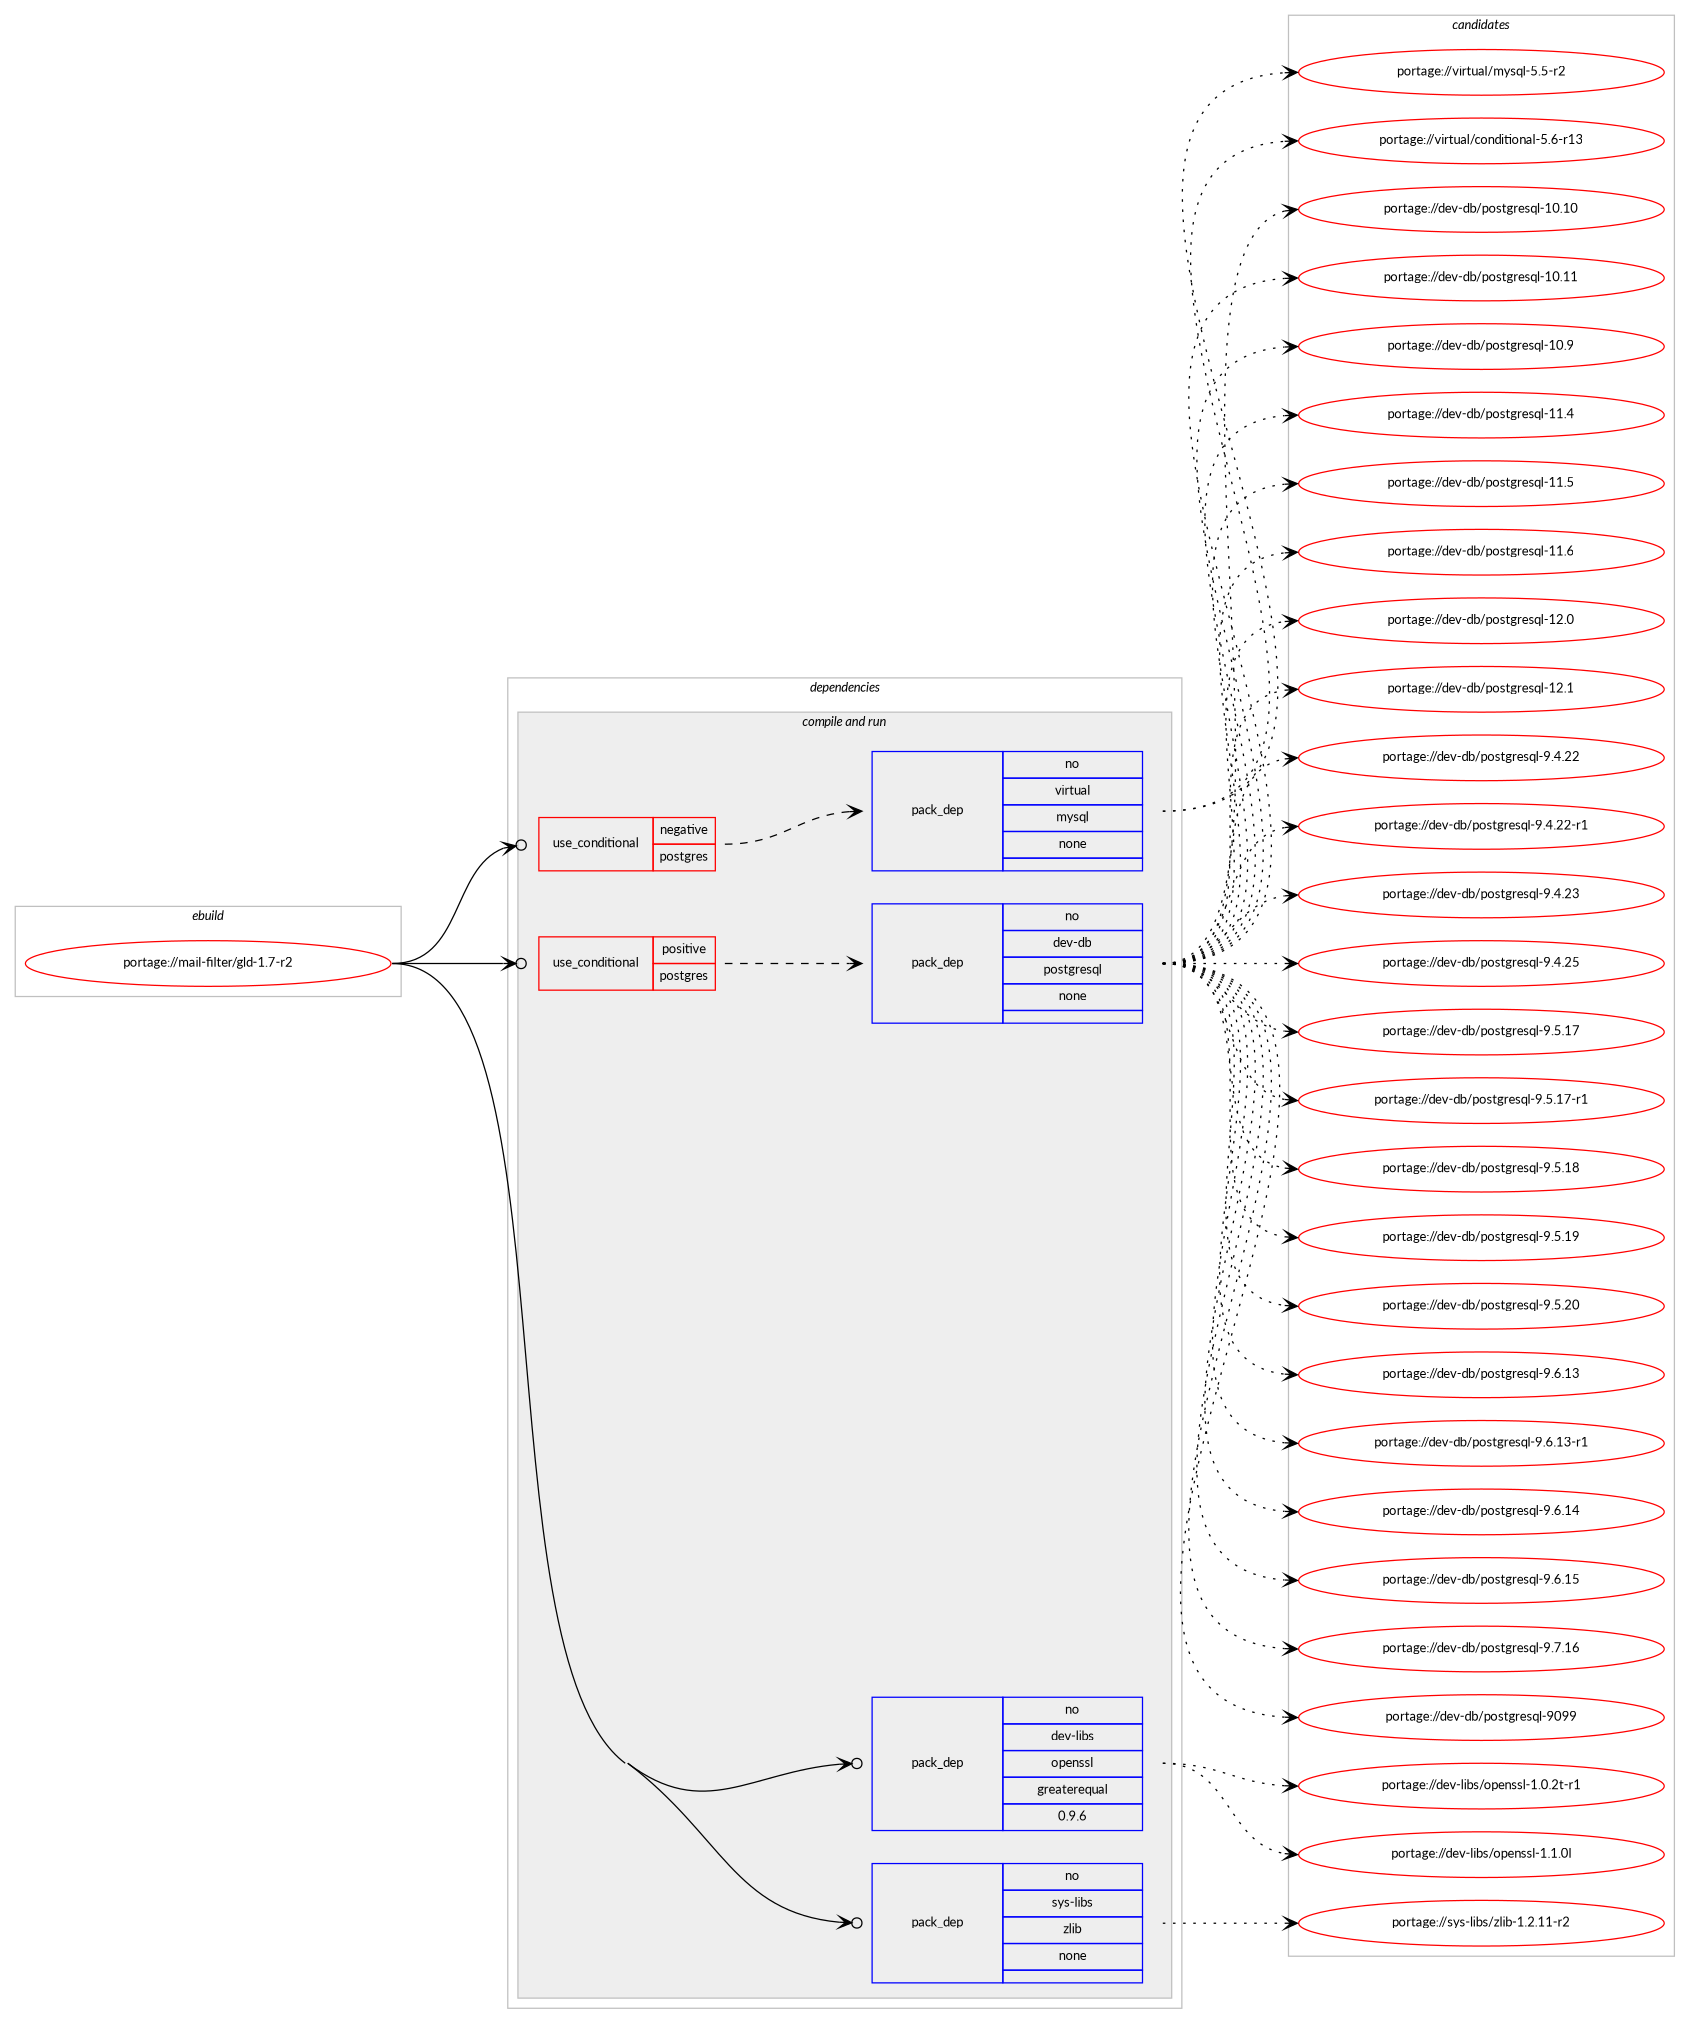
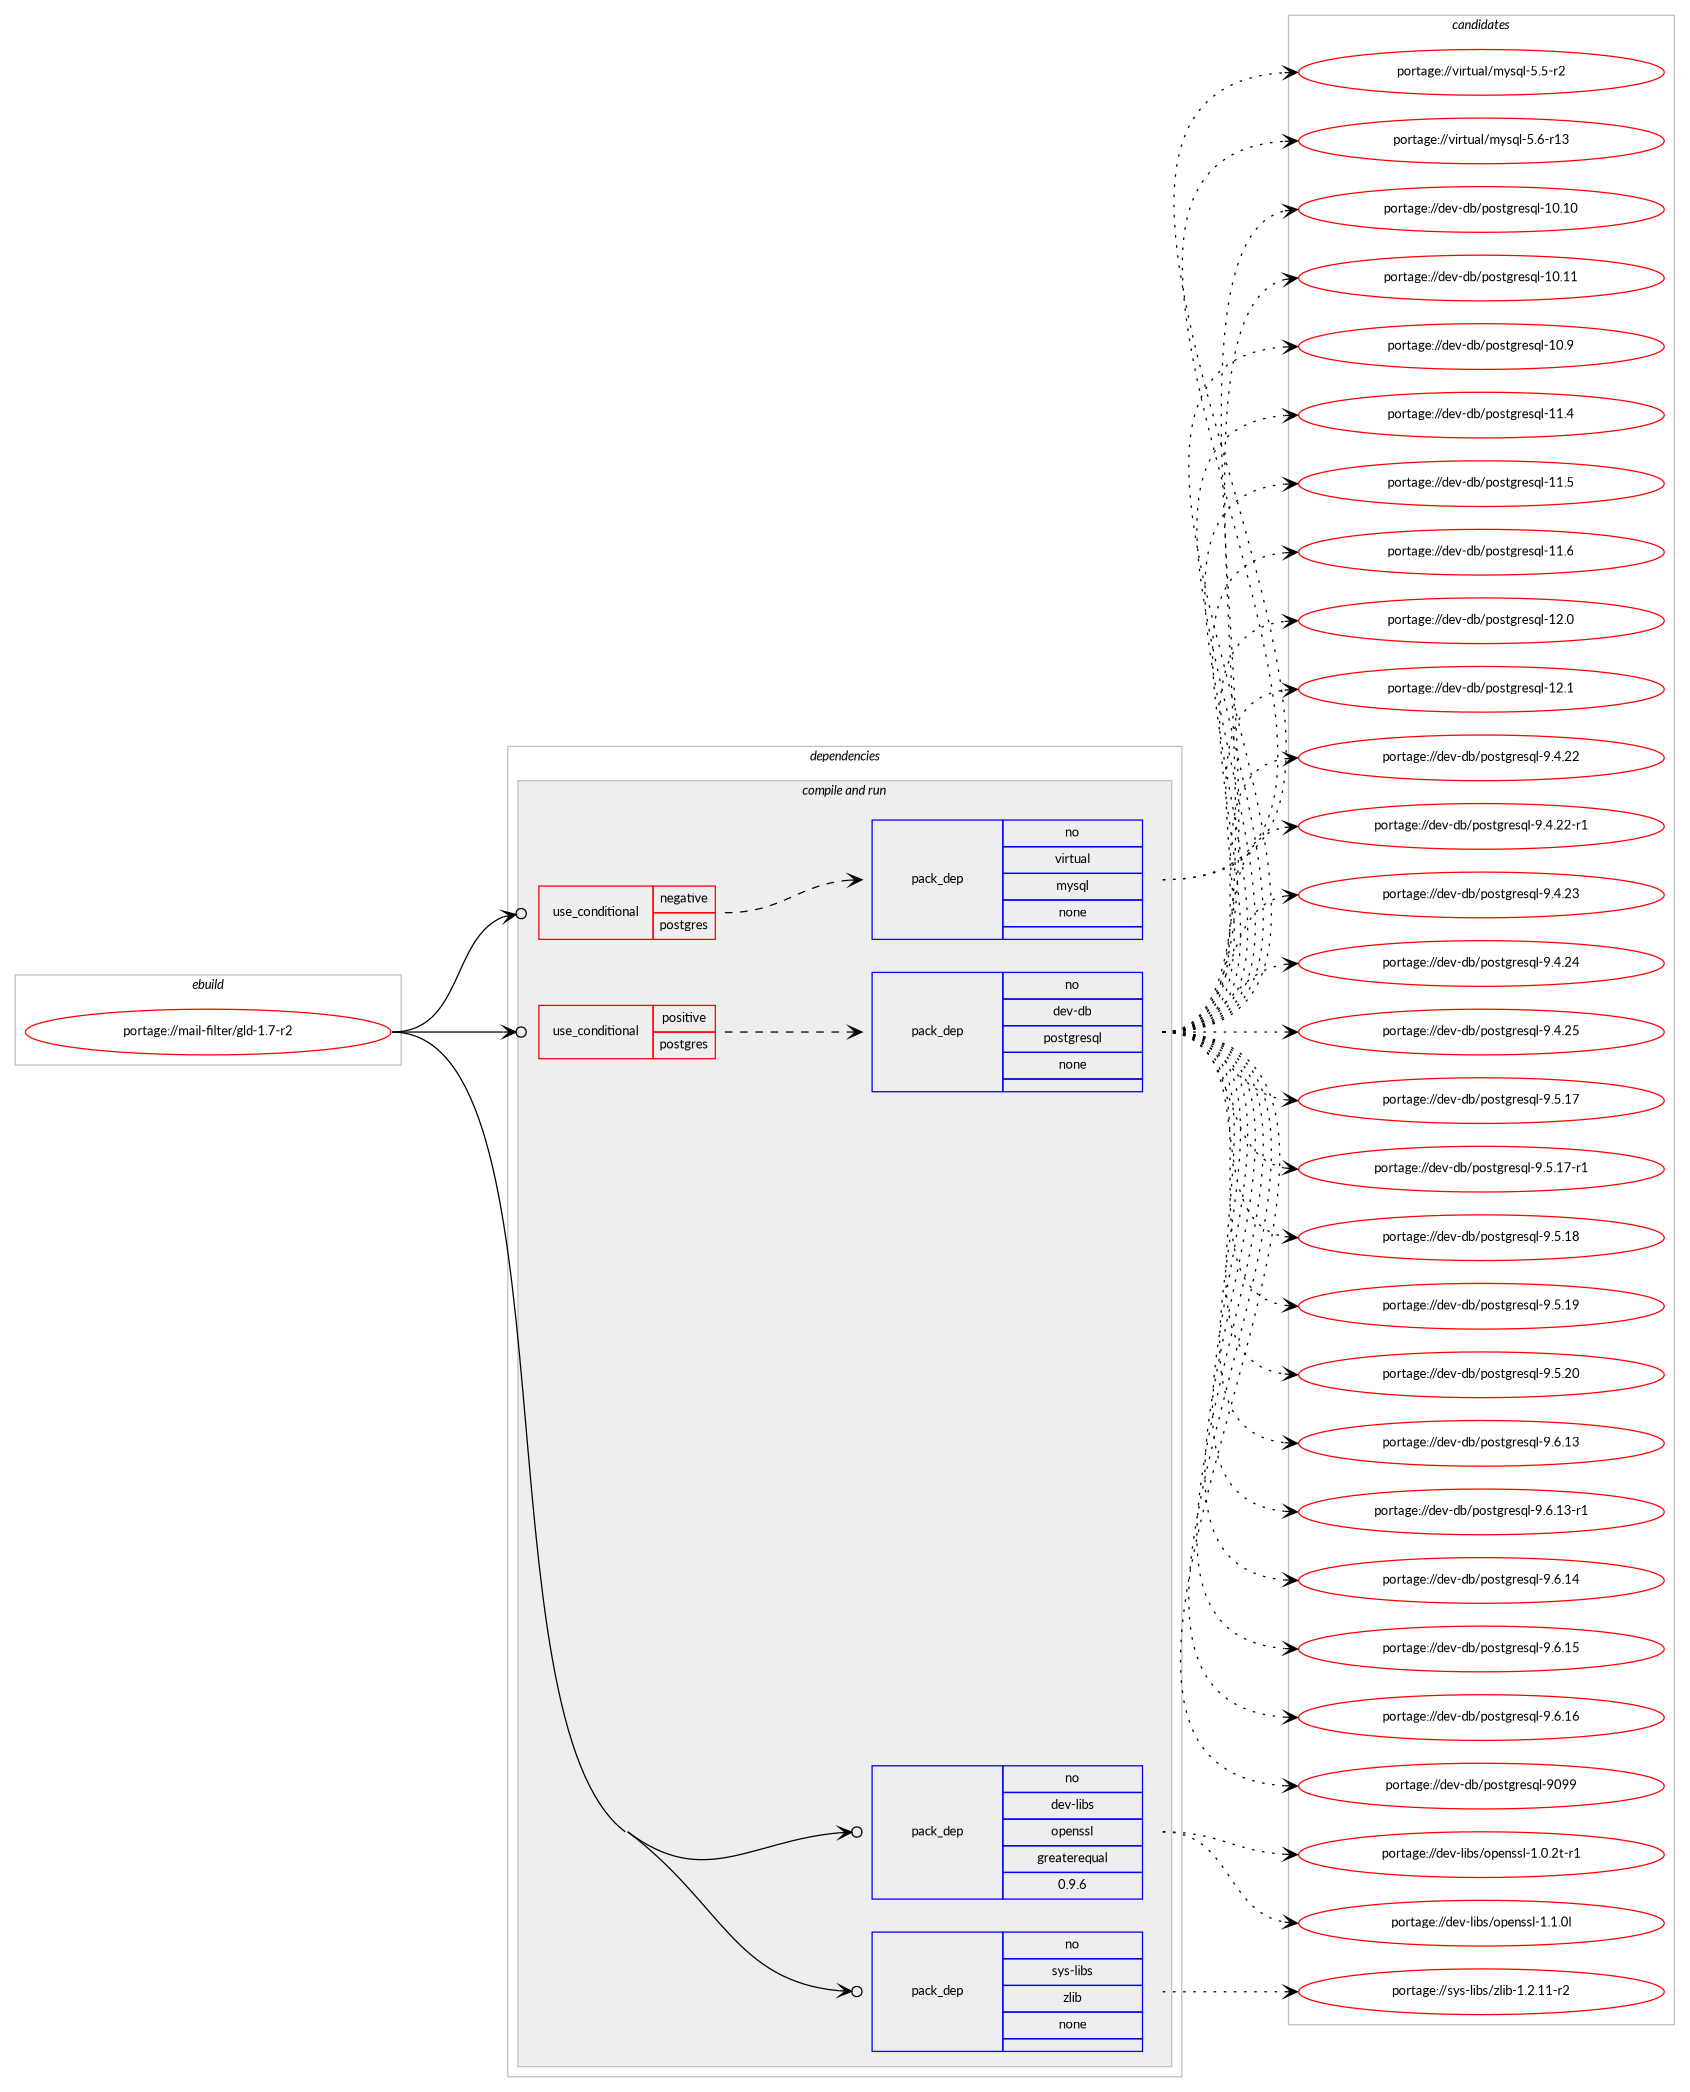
node "portage://virtual/conditional-5.6-r13": label "portage://virtual/conditional-5.6-r13" -> "portage://virtual/mysql-5.6-r13"
node "portage://dev-db/postgresql-9.4.24": added
node "portage://dev-db/postgresql-9.7.16": label "portage://dev-db/postgresql-9.7.16" -> "portage://dev-db/postgresql-9.6.16"
